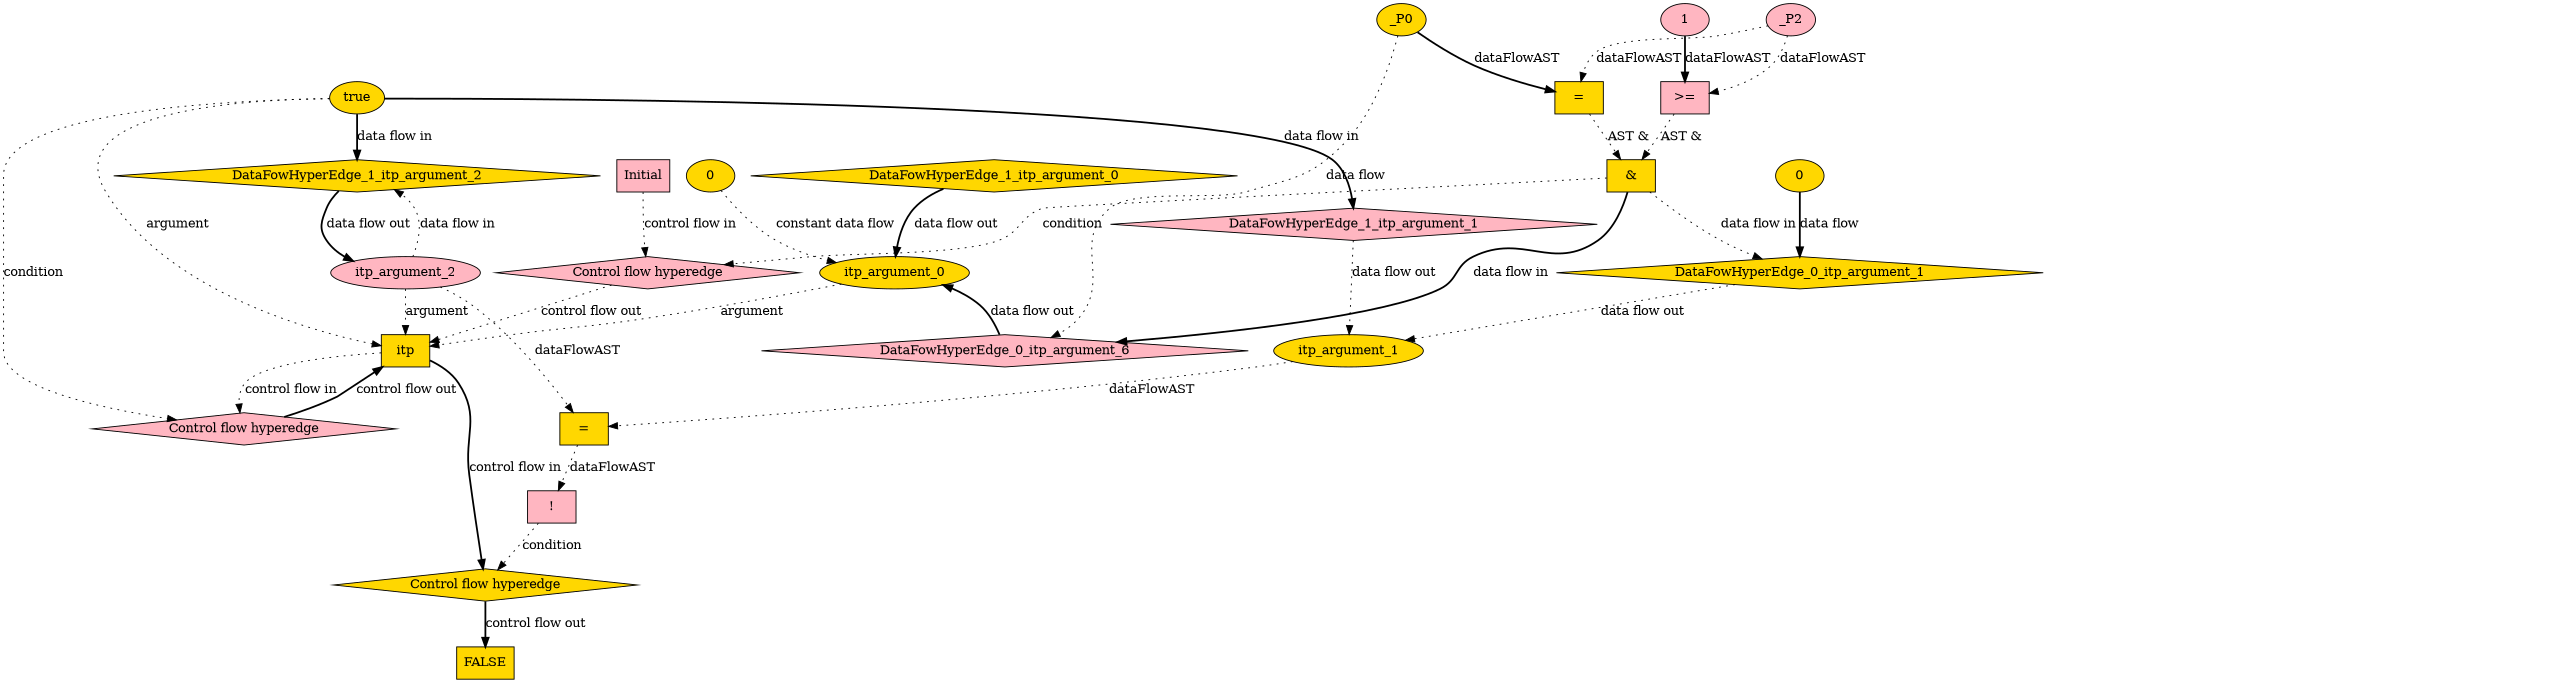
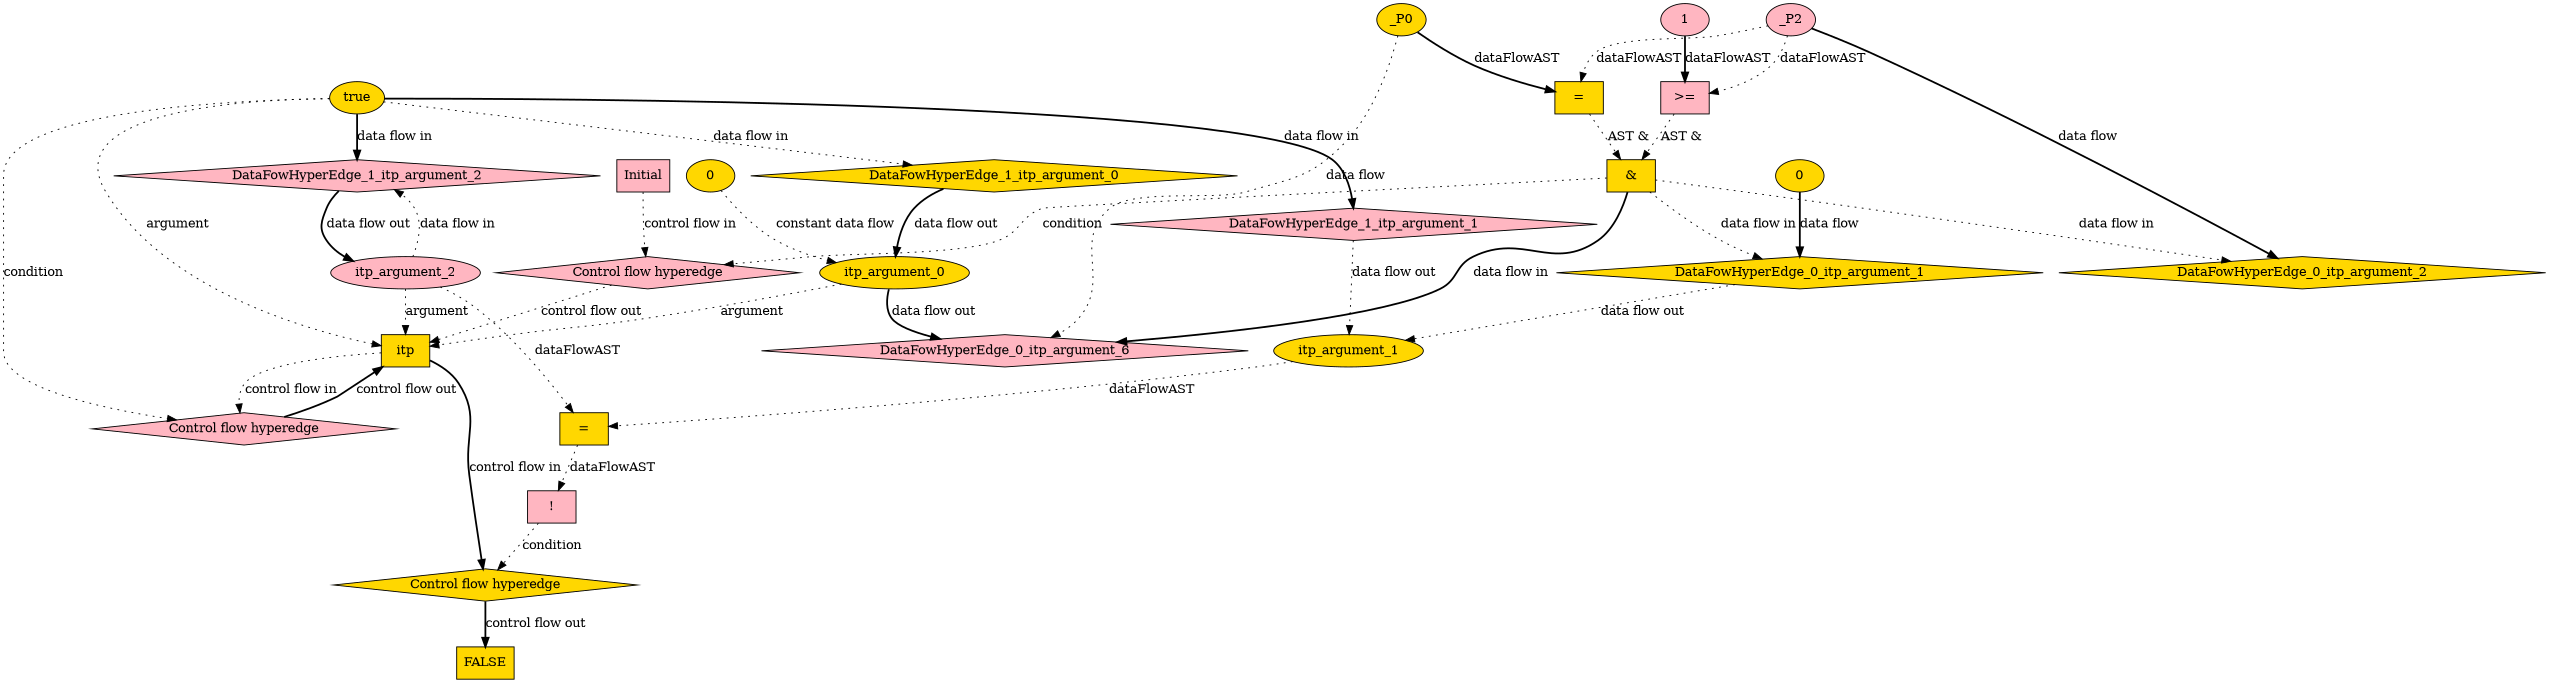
edge "true" -> "DataFowHyperEdge_1_itp_argument_0": added, label "data flow in"
node "DataFowHyperEdge_1_itp_argument_2": fillcolor gold -> lightpink
node "DataFowHyperEdge_0_itp_argument_2": added
edge "DataFowHyperEdge_0_itp_argument_6" -> "itp_argument_0": reversed
